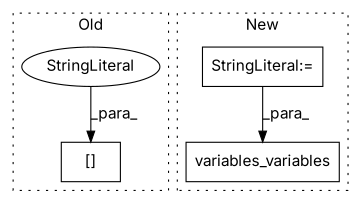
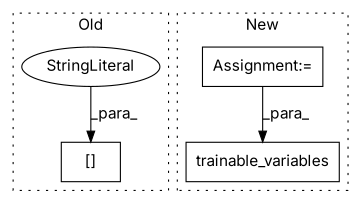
node "StringLiteral:=": label "StringLiteral:=" -> "Assignment:="
node "variables_variables": label "variables_variables" -> "trainable_variables"
